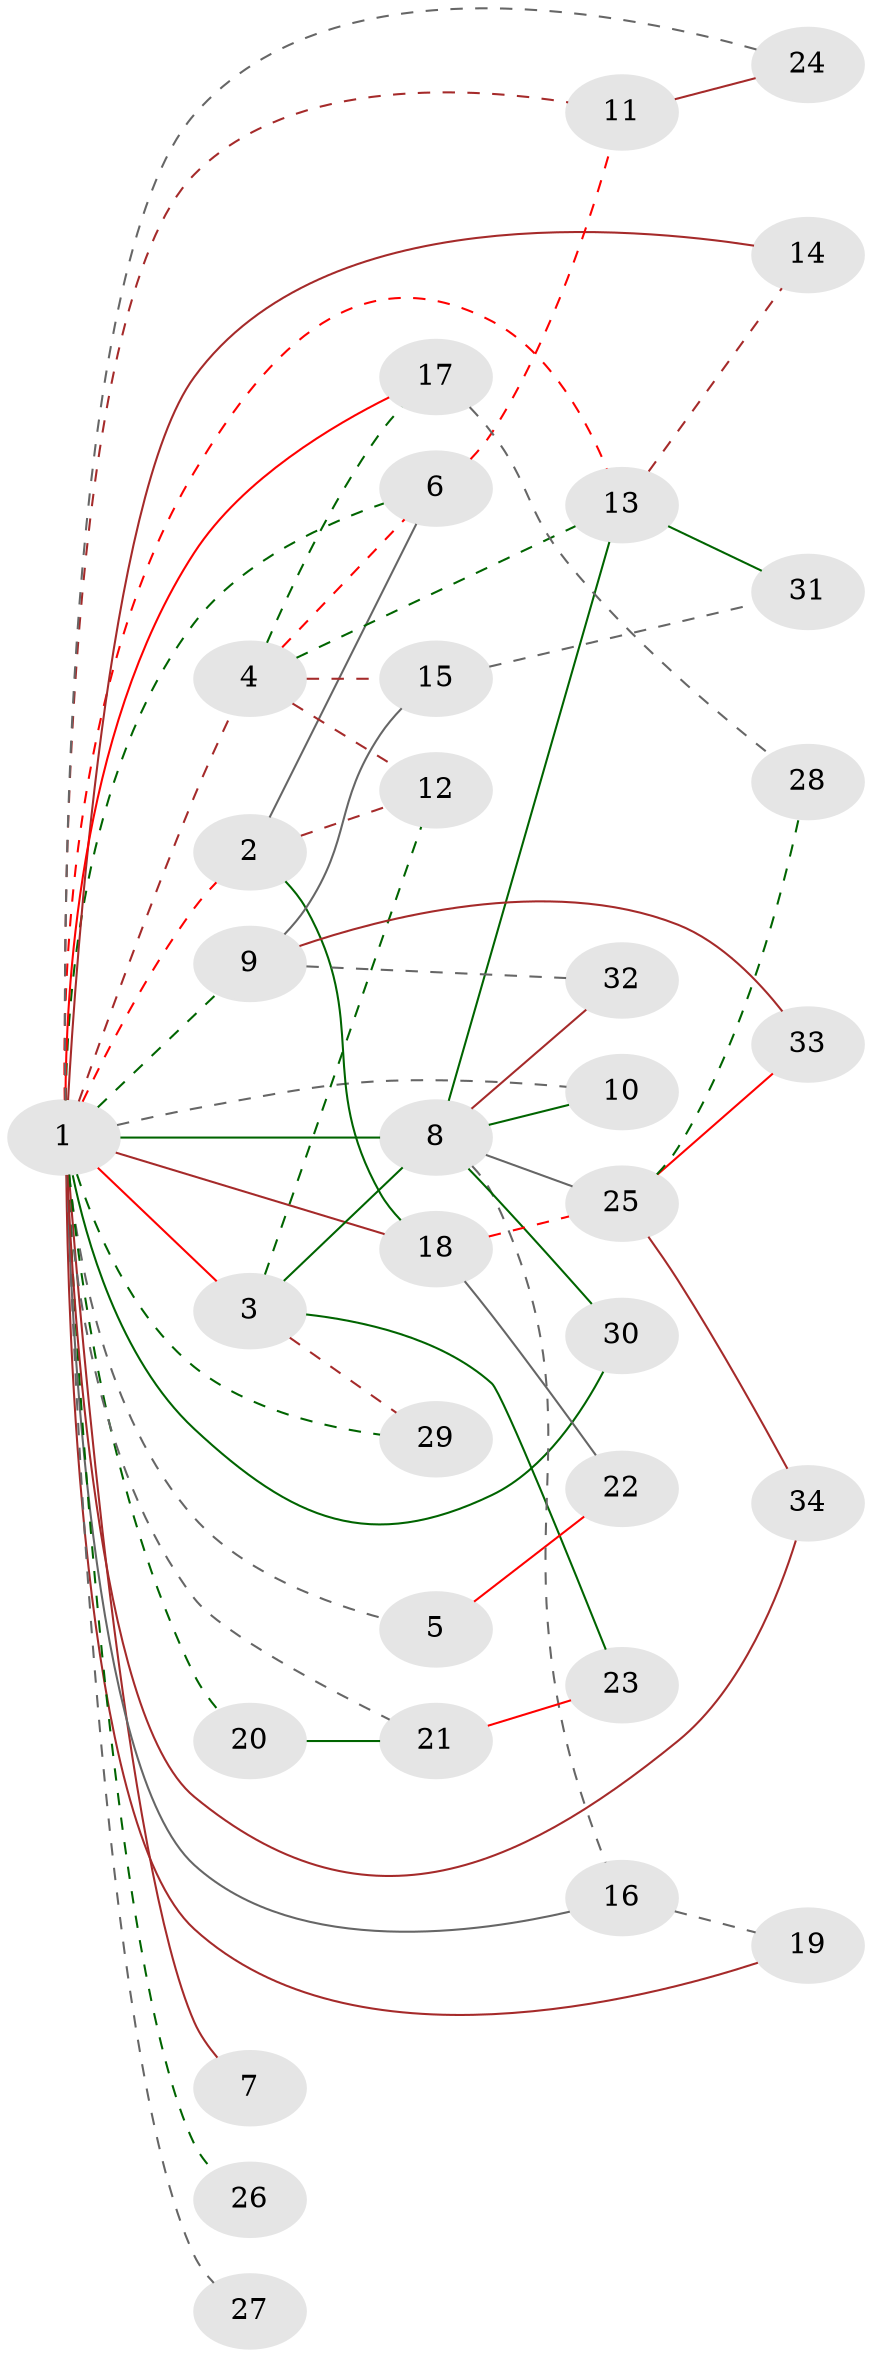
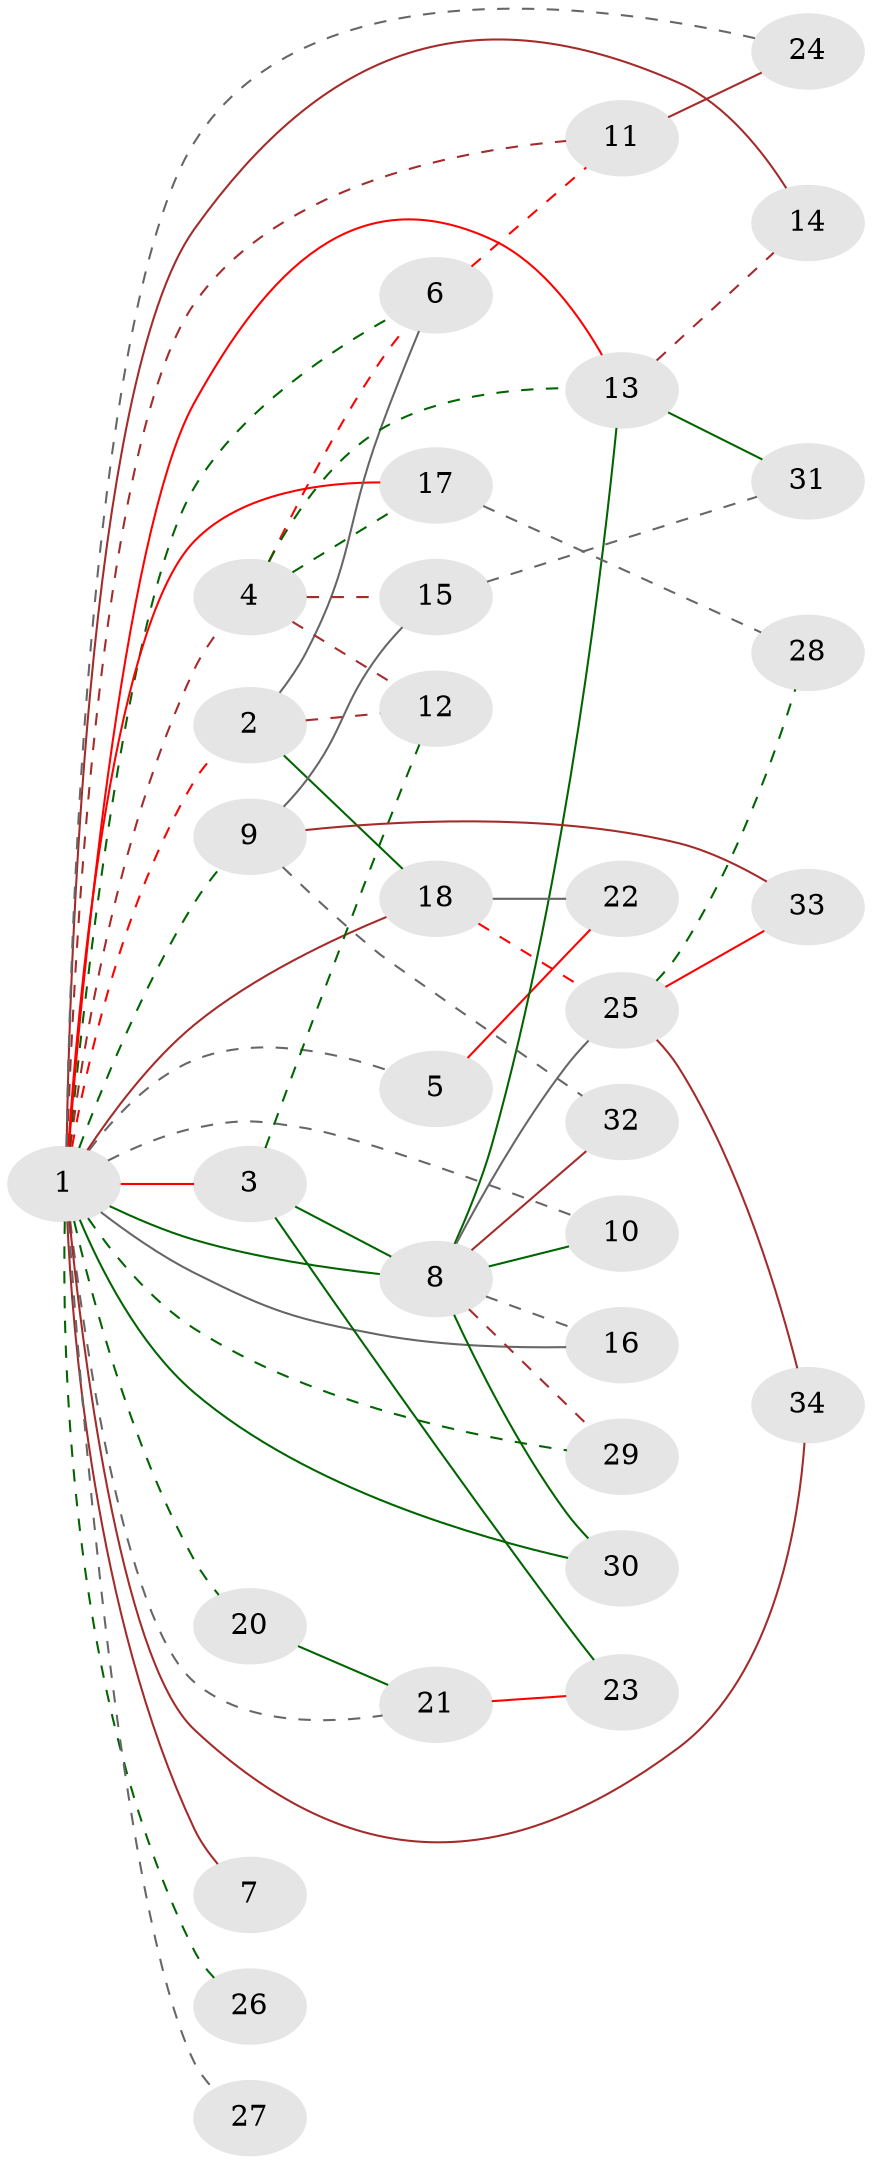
edge "13" -- "1": style dashed -> solid
edge "3" -- "29": now "8" -- "29"
node "19": removed
